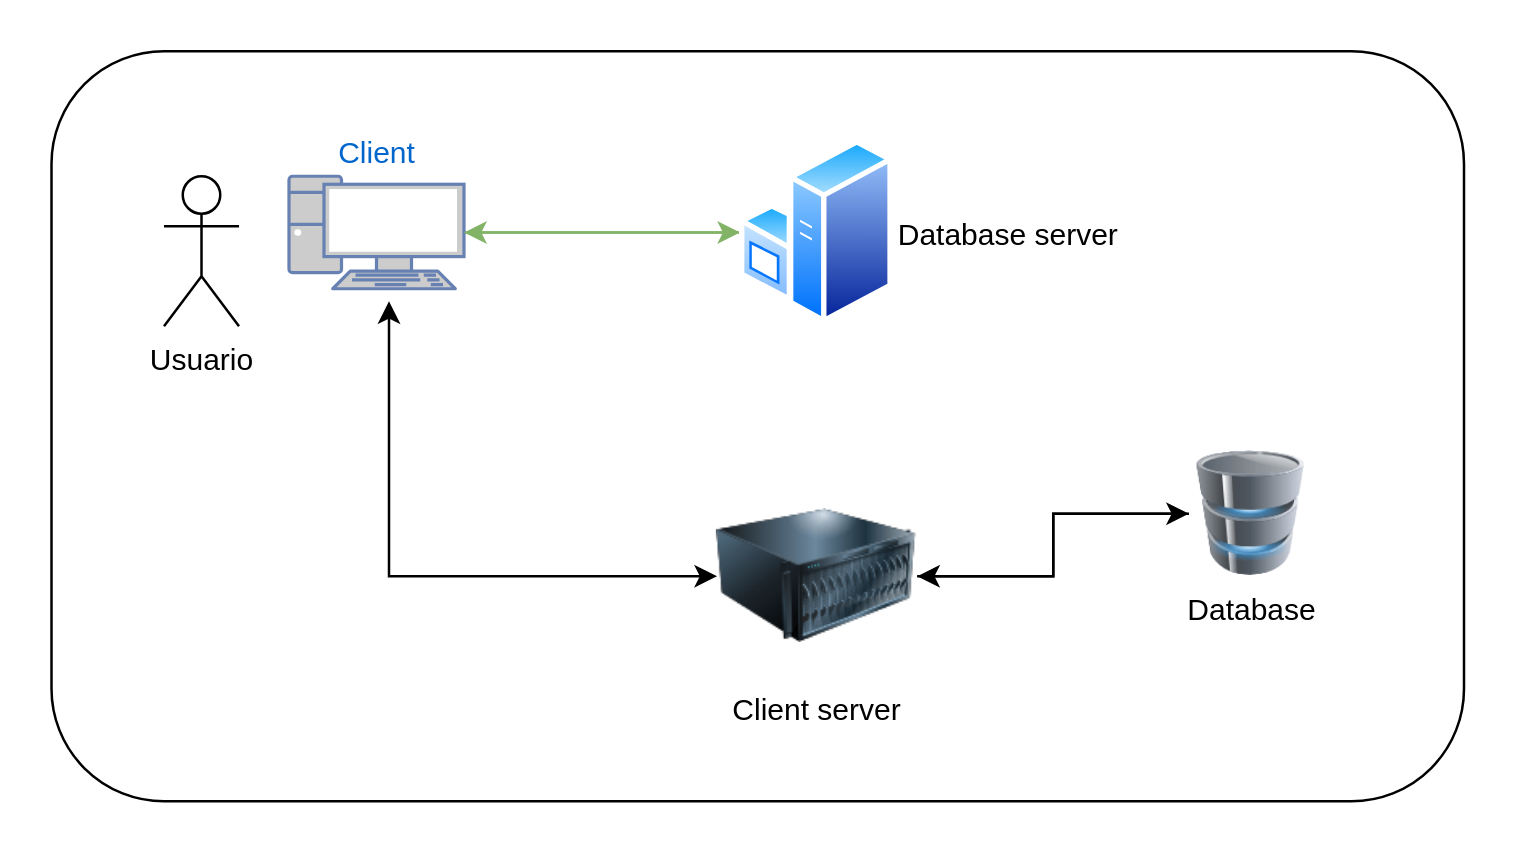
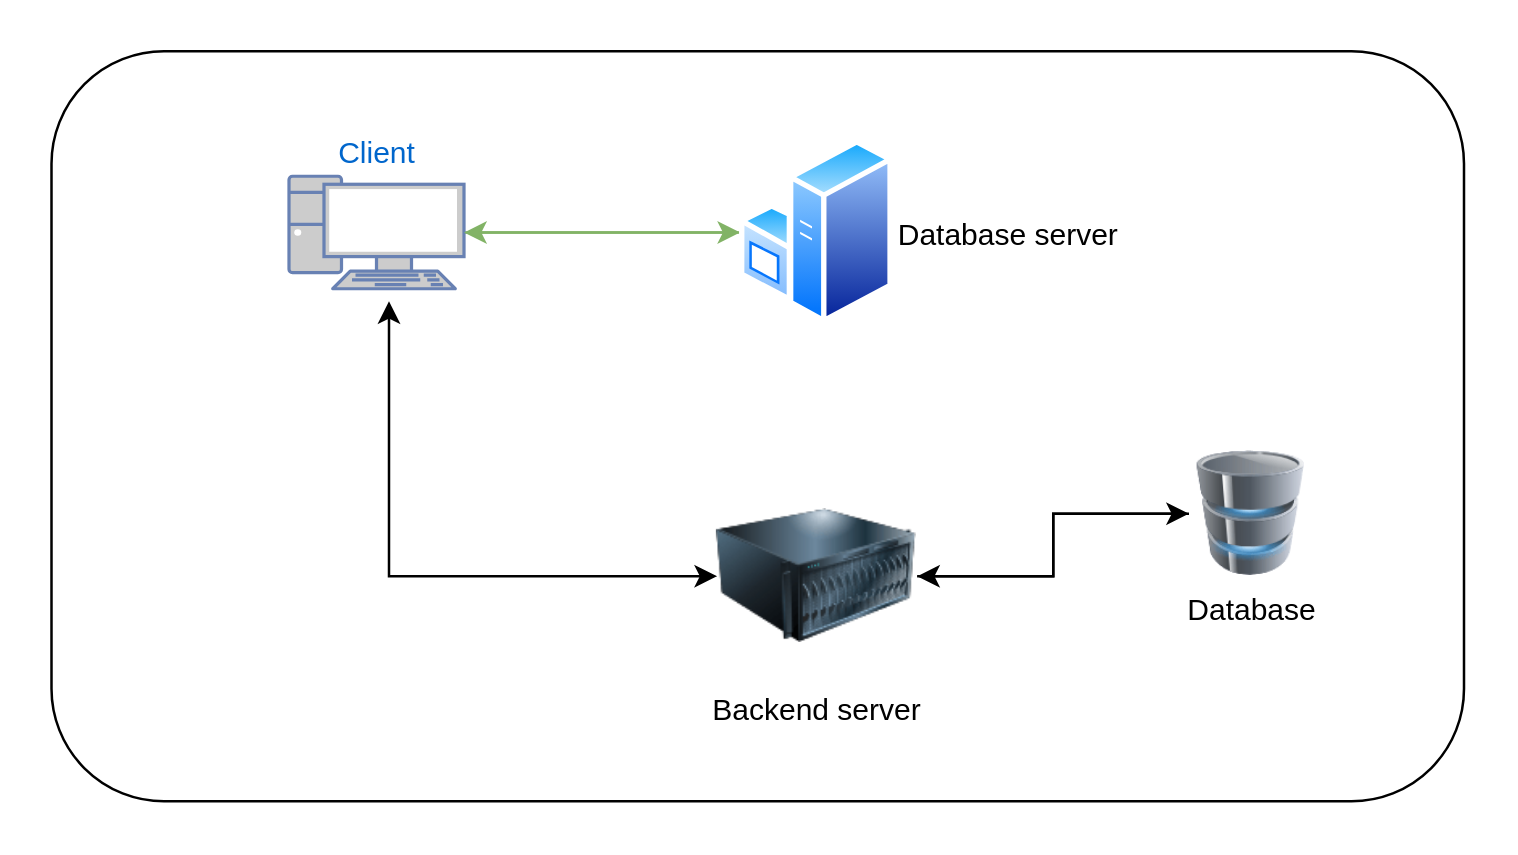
node "Usuario": removed
node "Client server": label "Client server" -> "Backend server"
